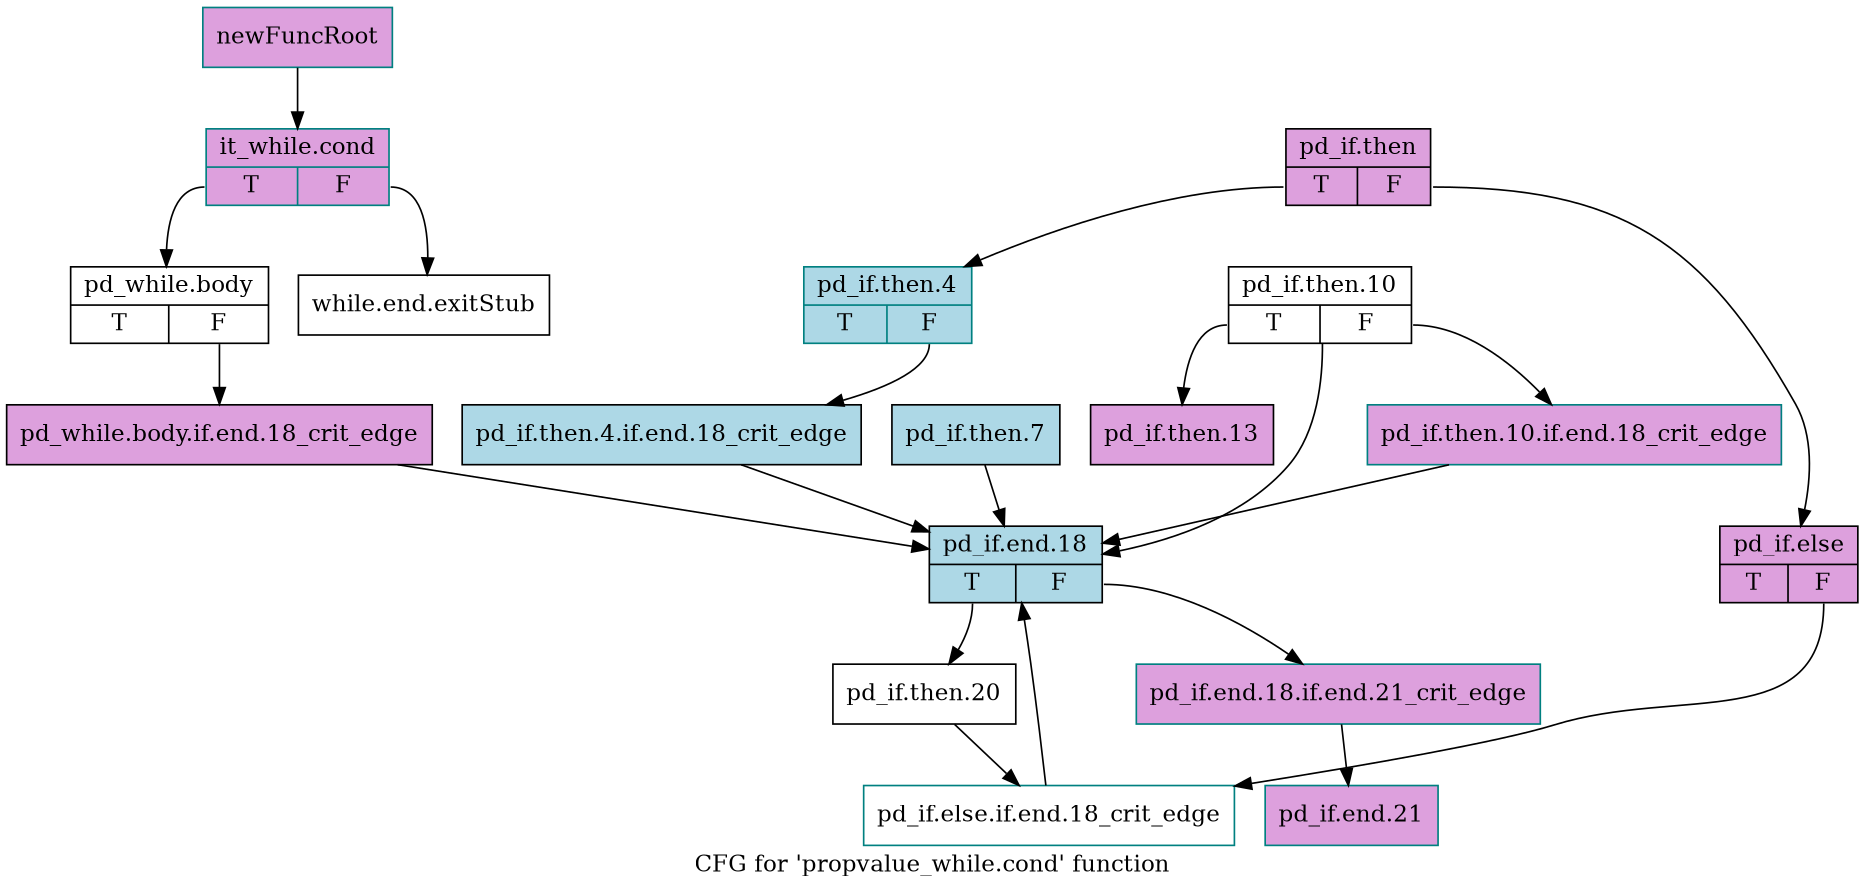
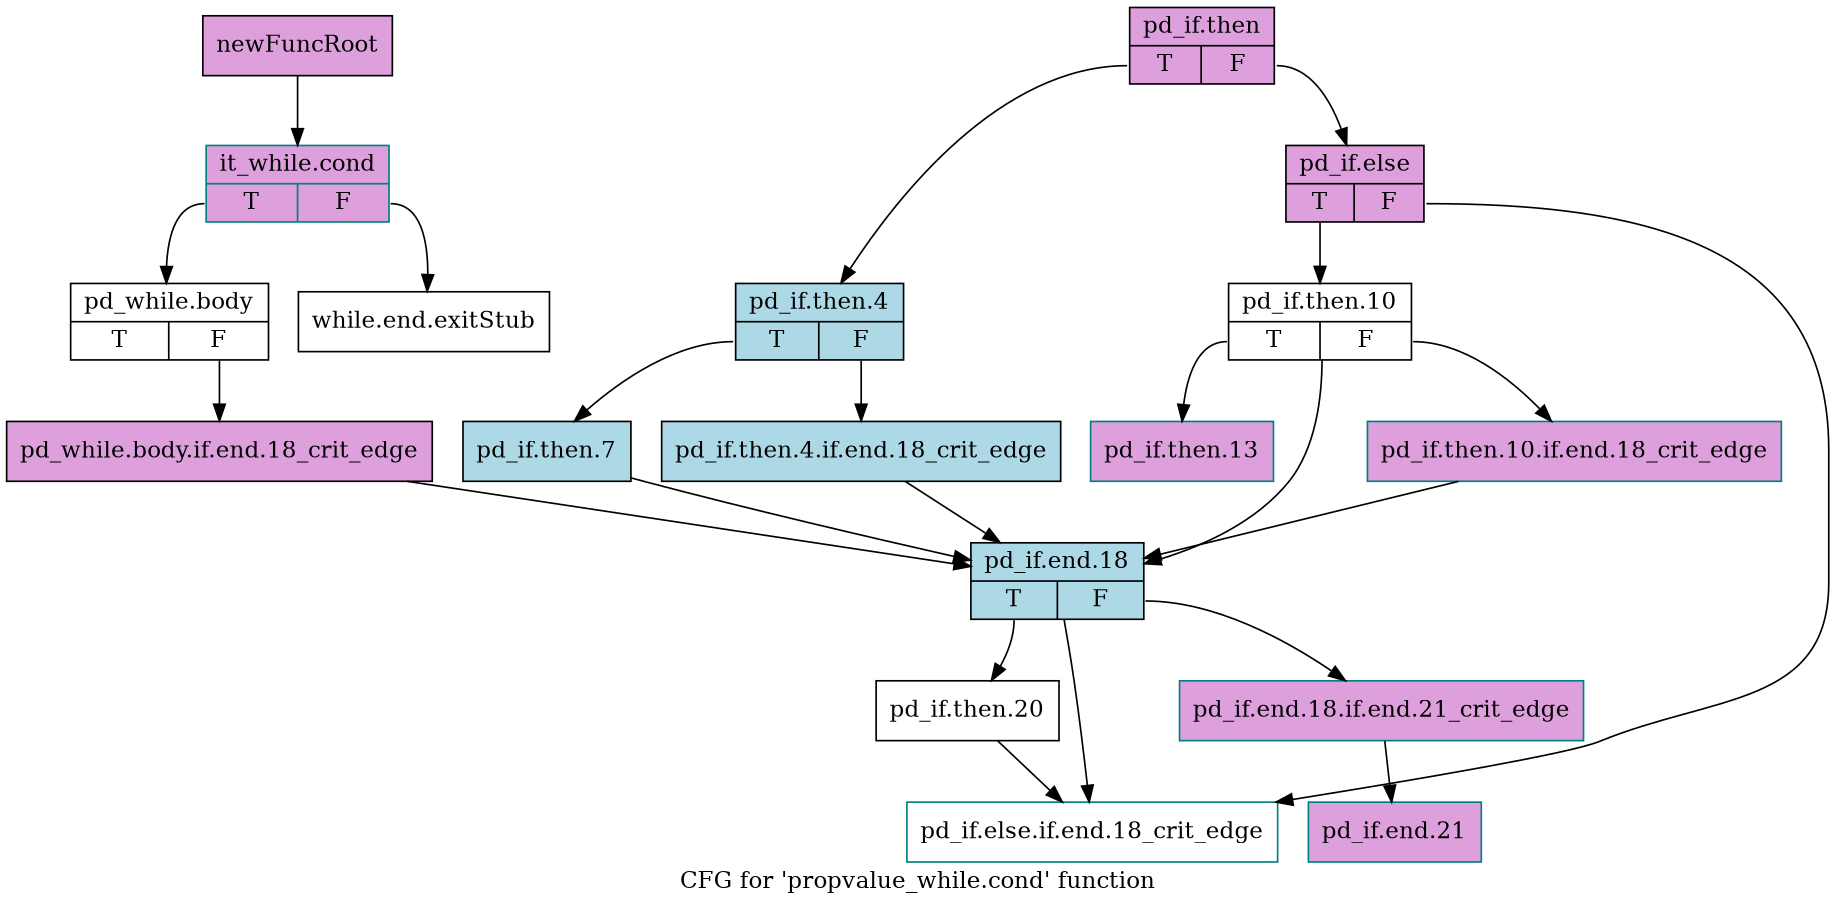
node "newFuncRoot": color teal -> black
edge "pd_if.else" -> "pd_if.then.10": added
node "pd_if.then.4": color teal -> black
edge "pd_if.then.4" -> "pd_if.then.7": added
node "pd_if.then.13": color black -> teal
edge "pd_if.else.if.end.18_crit_edge" -> "pd_if.end.18": reversed
